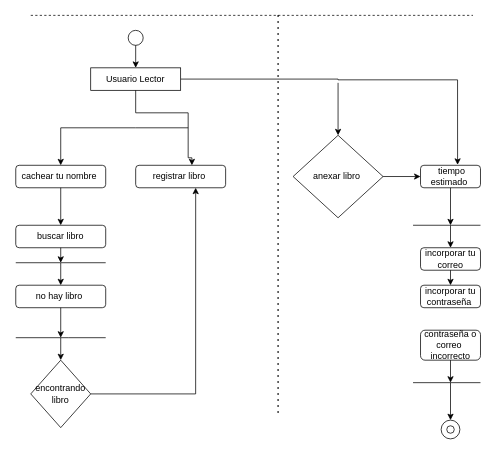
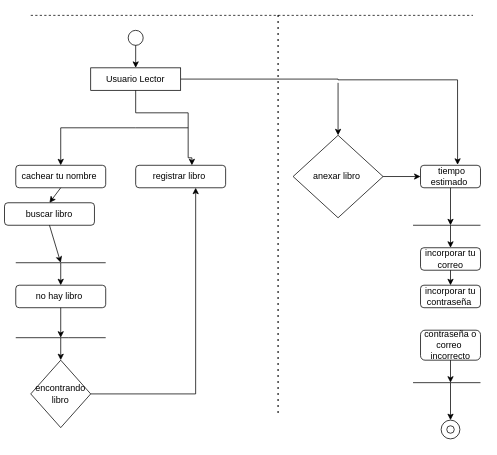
node "buscar libro": moved (60, 237) -> (49, 214)
